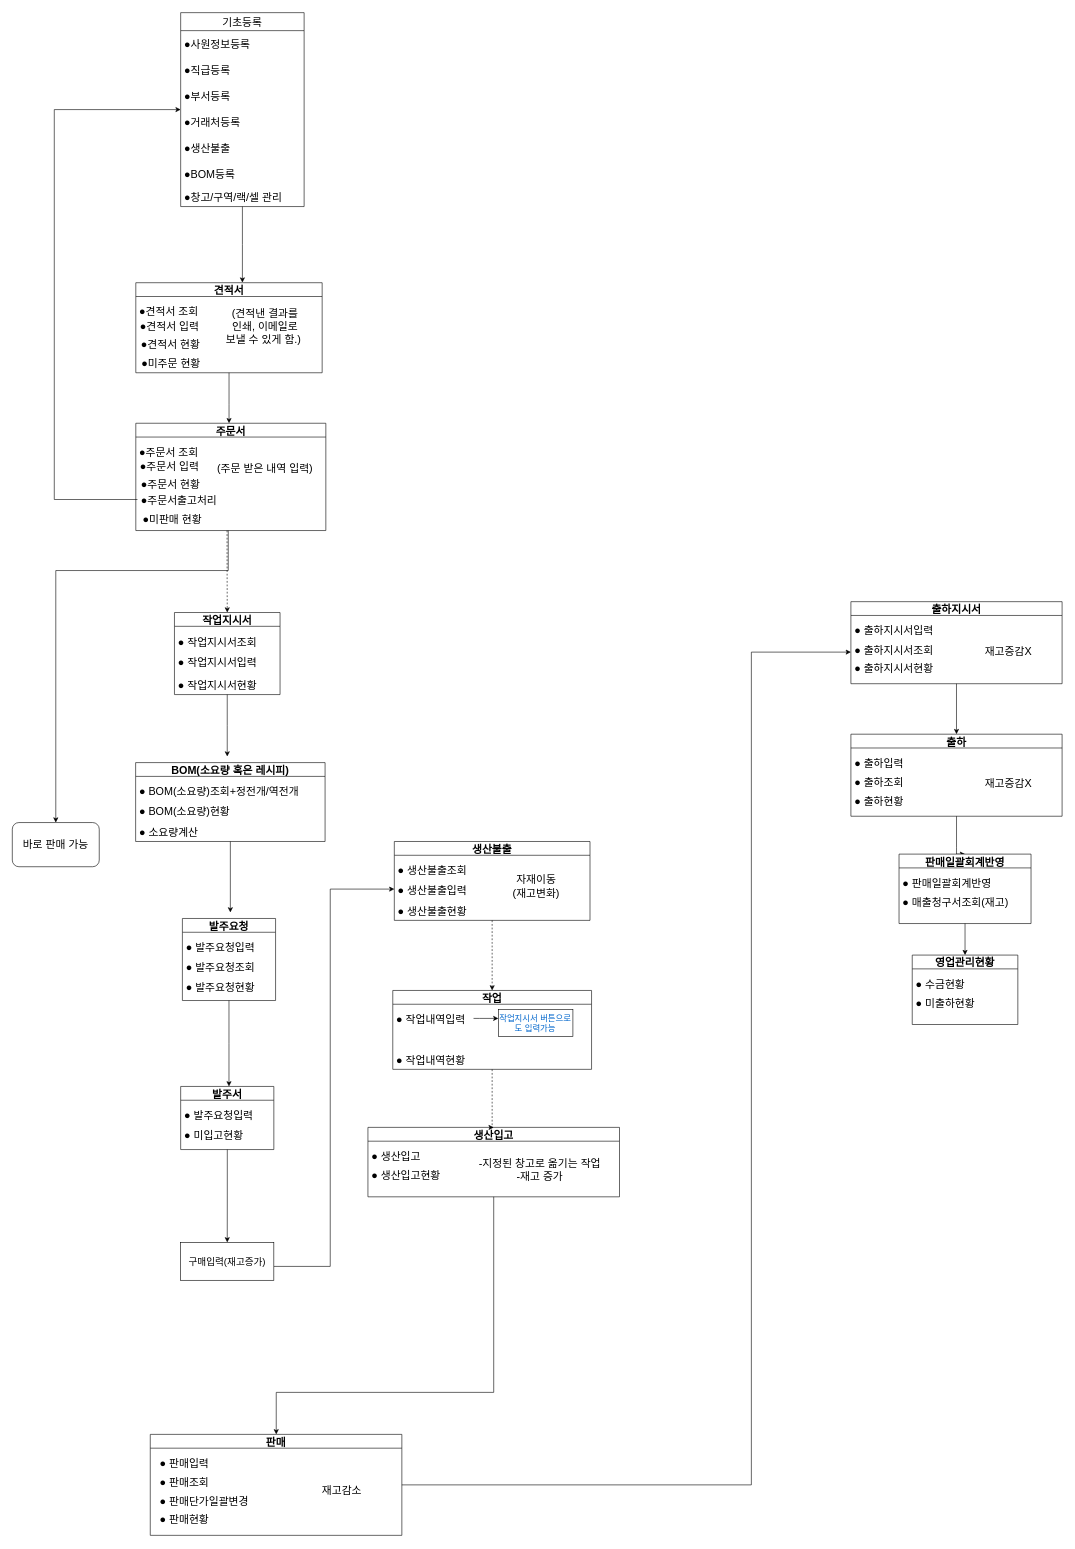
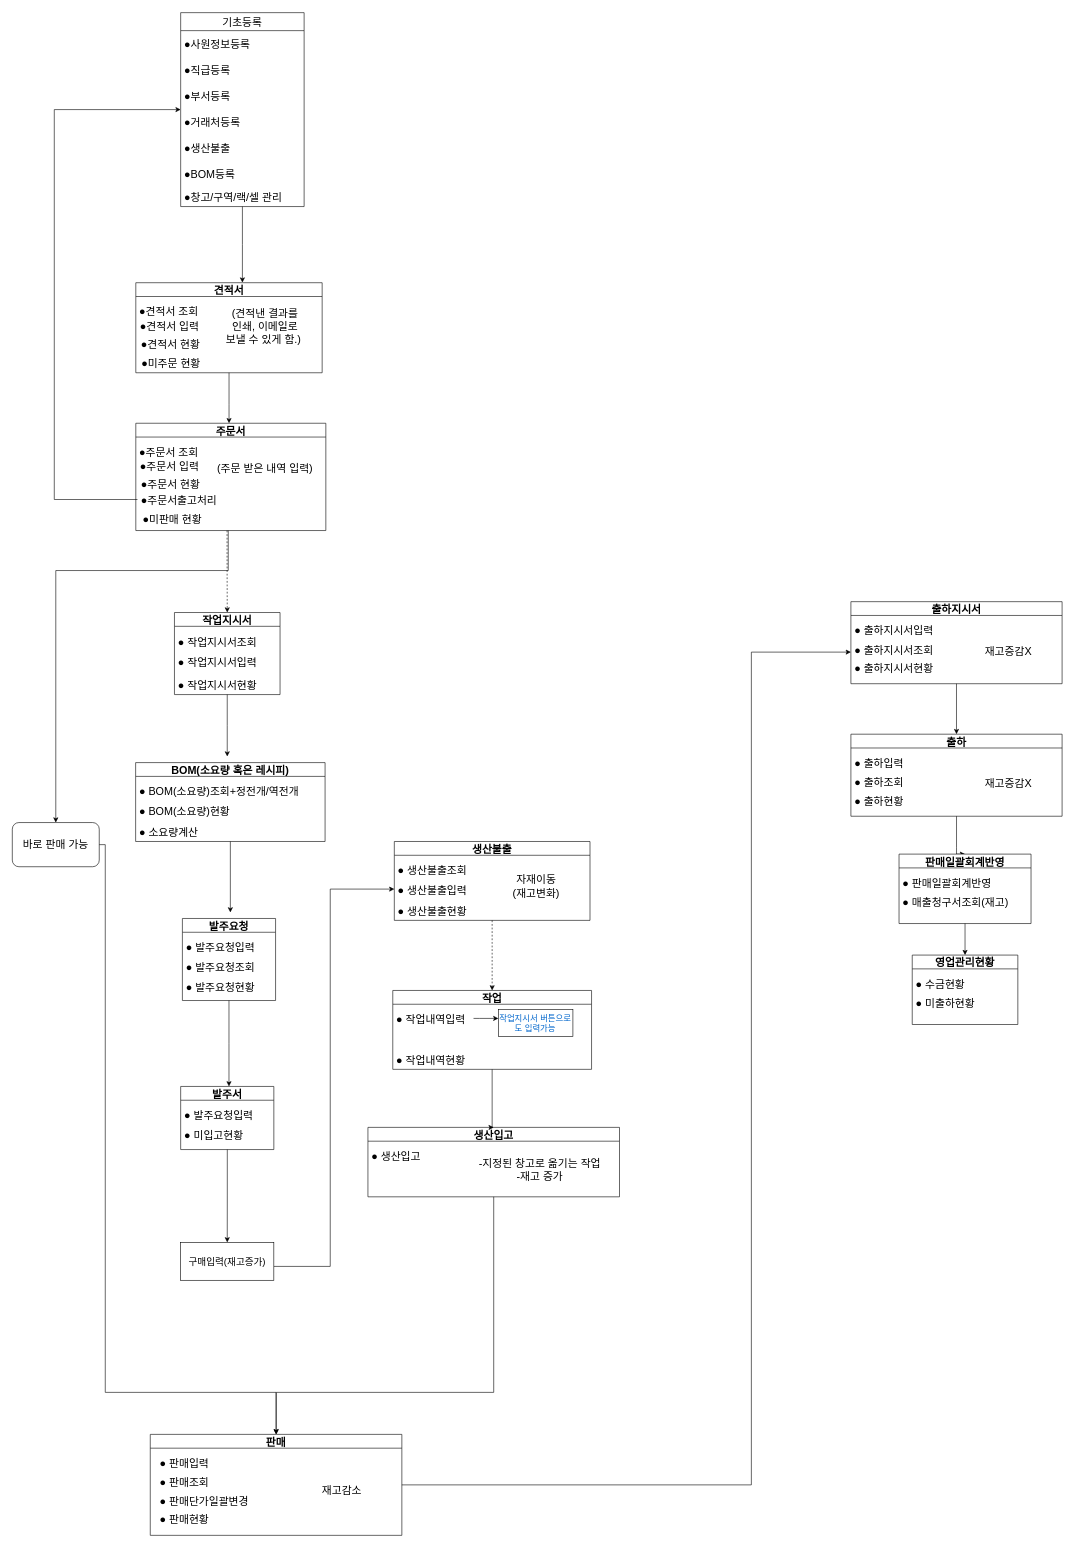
edge "작업" -> "생산입고": style dashed -> solid
node "● 생산입고현황": removed
edge "바로 판매 가능" -> "판매": added
